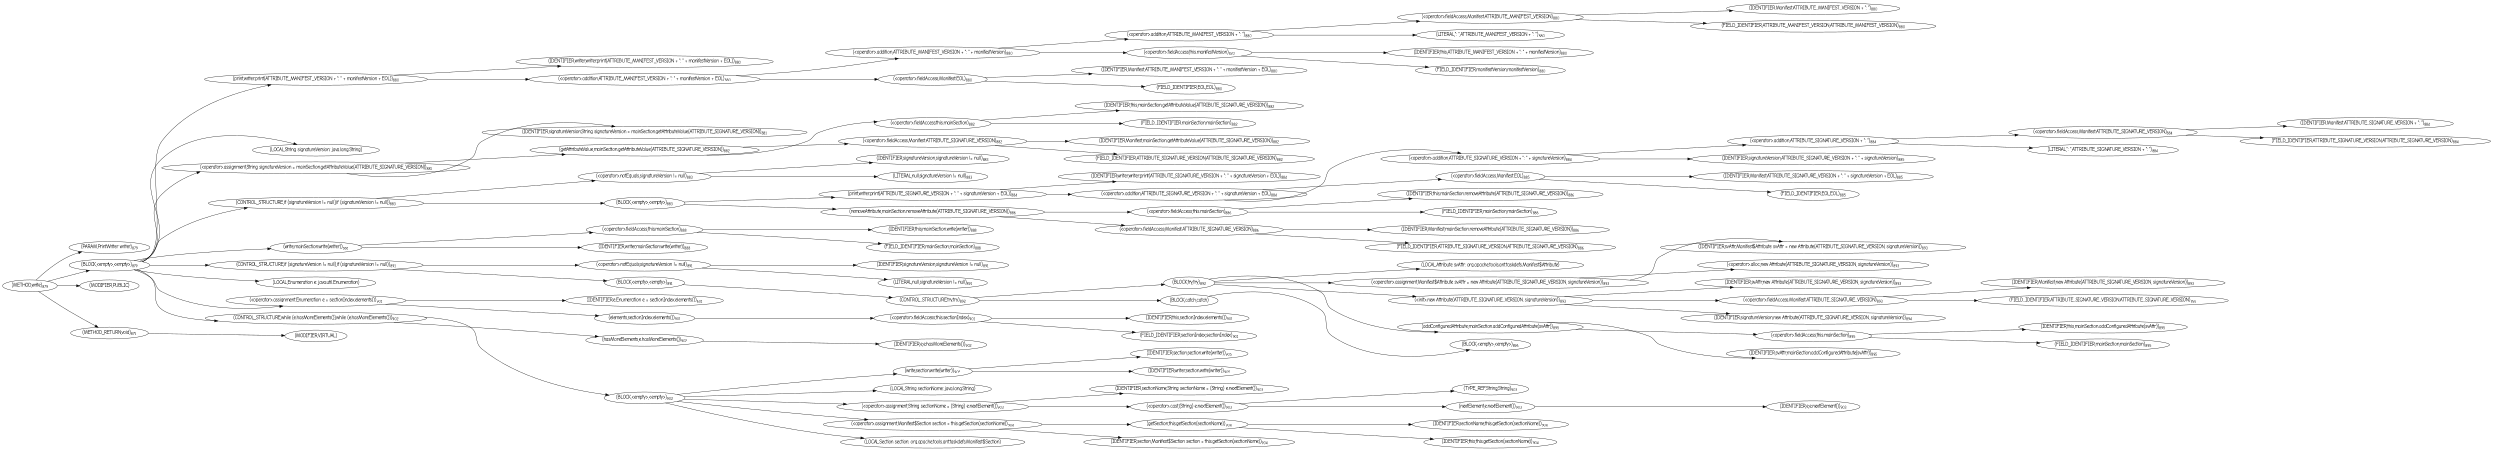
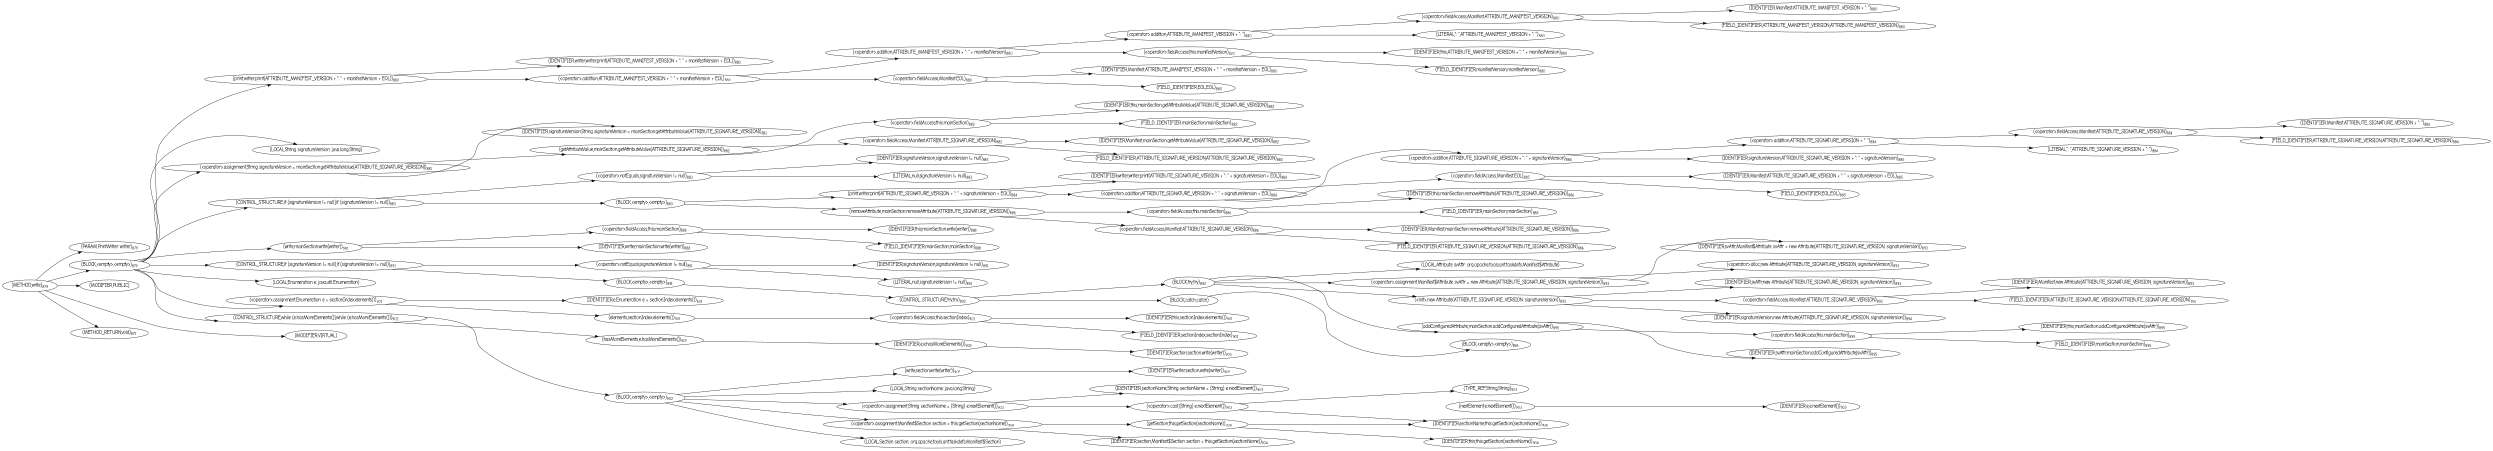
edge "(METHOD_RETURN,void)" -> "(MODIFIER,VIRTUAL)": now "(METHOD,write)" -> "(MODIFIER,VIRTUAL)"
edge "(write,section.write(writer))" -> "(IDENTIFIER,section,section.write(writer))": now "(IDENTIFIER,e,e.hasMoreElements())" -> "(IDENTIFIER,section,section.write(writer))"
edge "(<operator>.cast,(String) e.nextElement())" -> "(nextElement,e.nextElement())": now "(<operator>.cast,(String) e.nextElement())" -> "(IDENTIFIER,sectionName,this.getSection(sectionName))"
